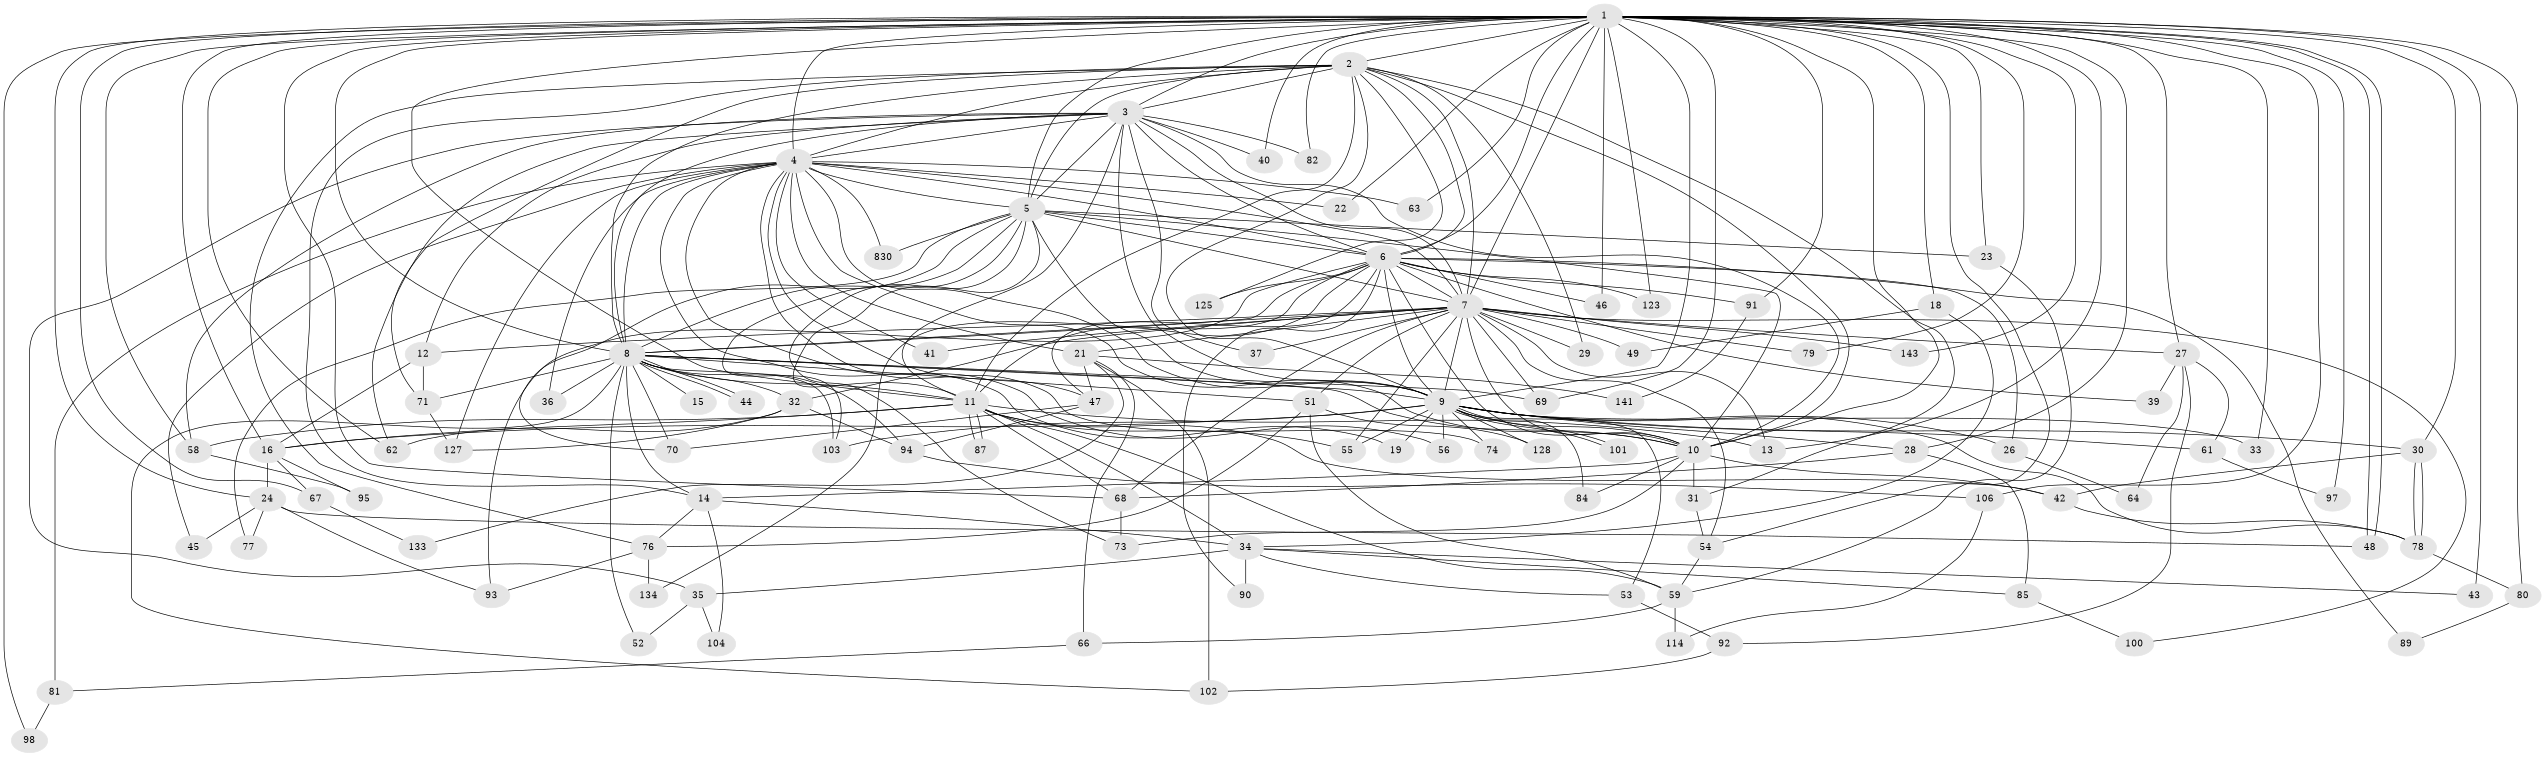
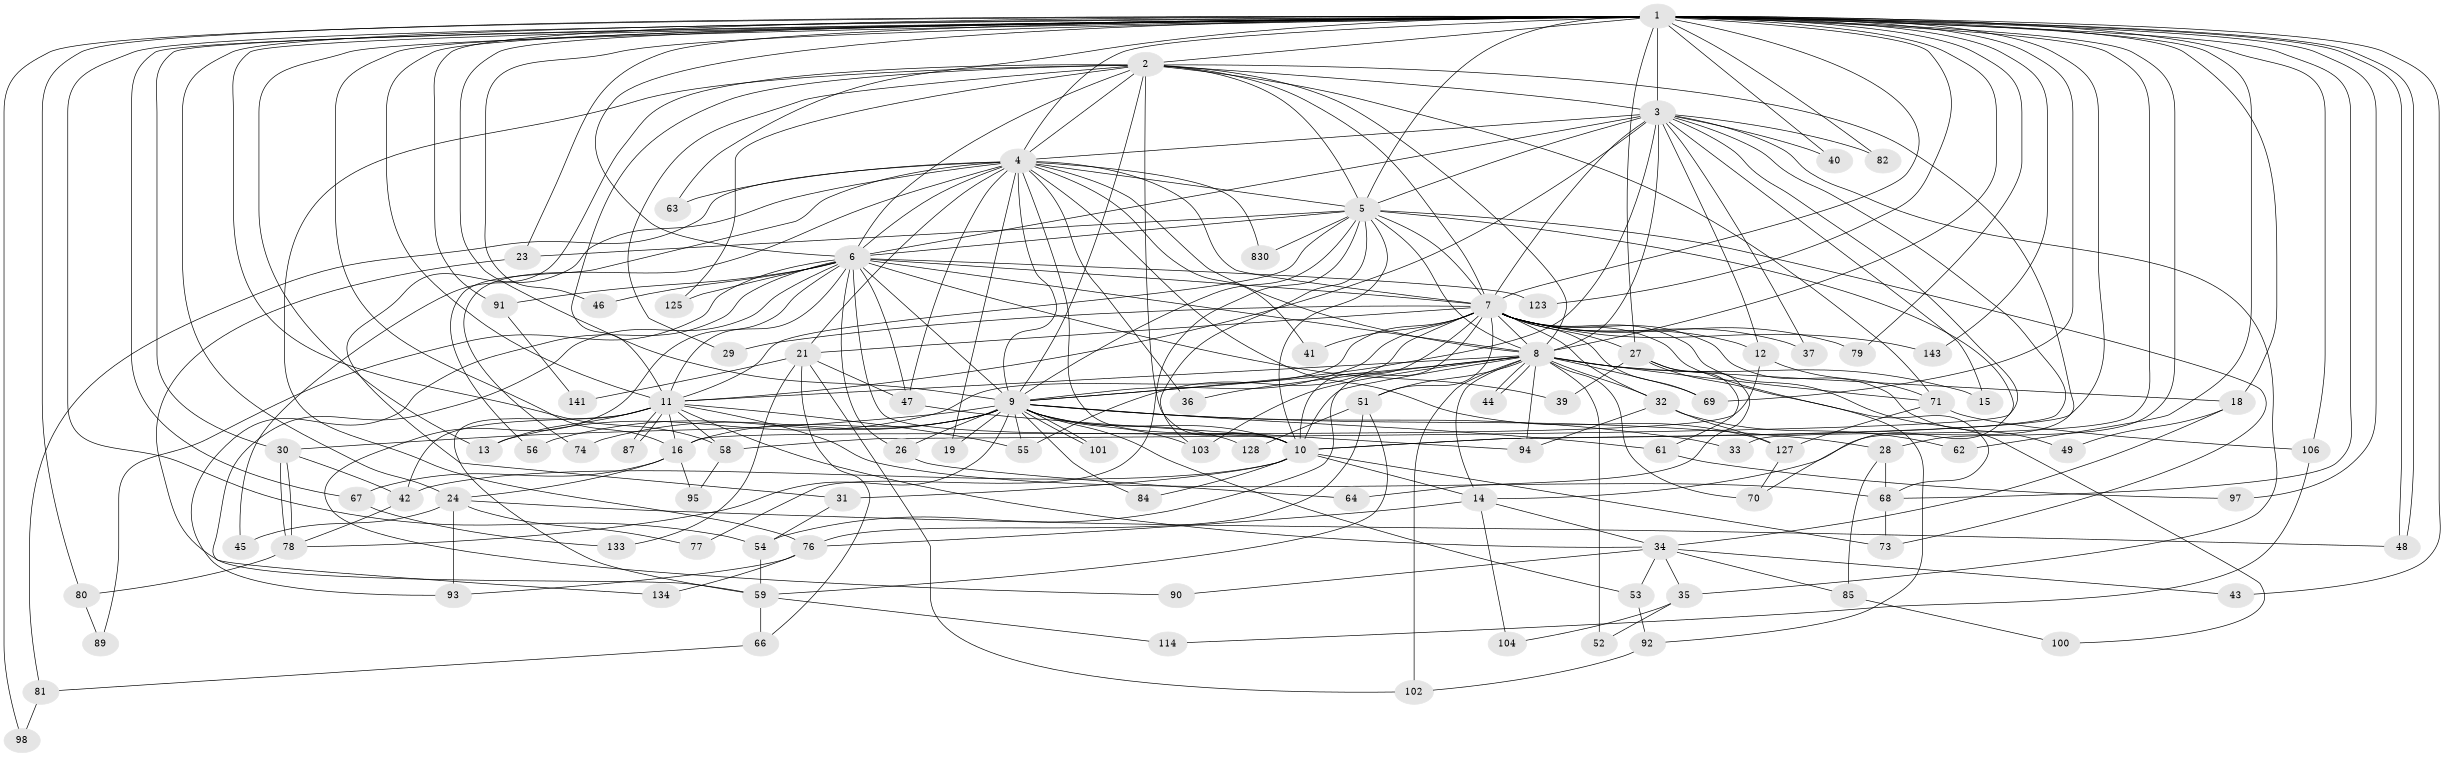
edge "3" -- "62": now "3" -- "15"
node "22": removed
edge "8" -- "18": added
edge "47" -- "70": now "127" -- "70"
edge "94" -- "106": now "71" -- "106"
